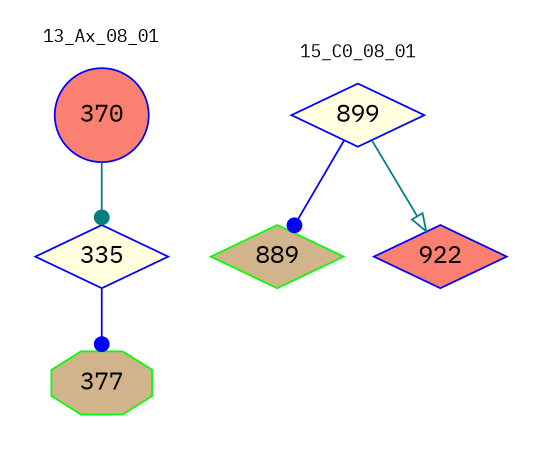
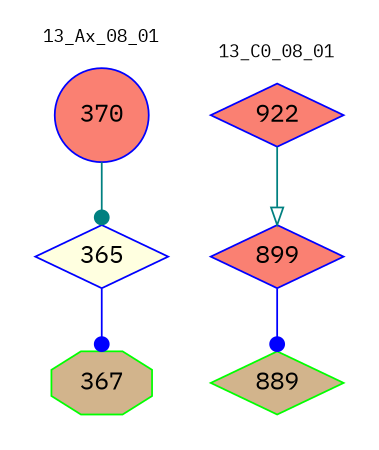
cluster "15_C0_08_01": label "15_C0_08_01" -> "13_C0_08_01"
node "899": fillcolor lightyellow -> salmon
edge "899" -> "922": reversed
node "335": label "335" -> "365"
node "377": label "377" -> "367"
